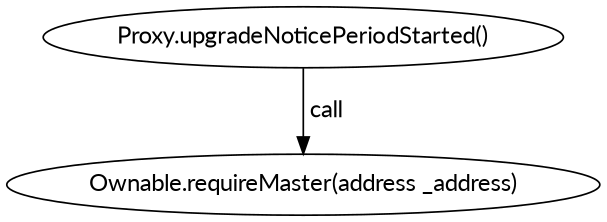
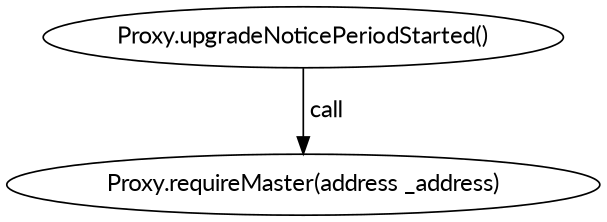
node "Ownable.requireMaster(address _address)": label "Ownable.requireMaster(address _address)" -> "Proxy.requireMaster(address _address)"
